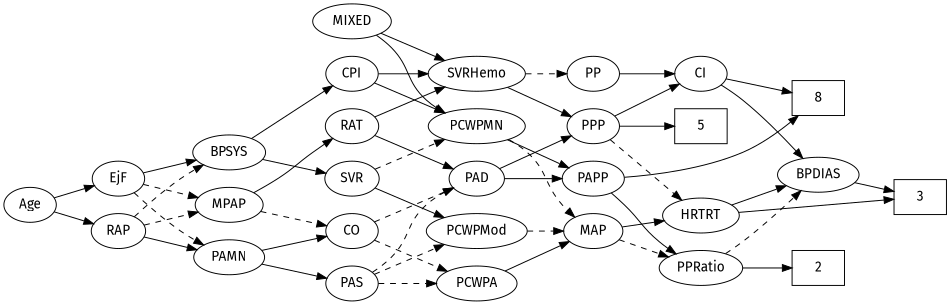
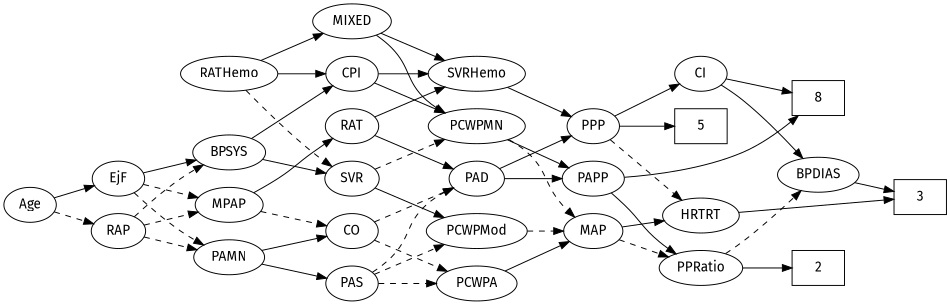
node "RATHemo": added
node "PP": removed
edge "HRTRT" -> "BPDIAS": removed
edge "Age" -> "RAP": style solid -> dashed
edge "RAP" -> "PAMN": style solid -> dashed
